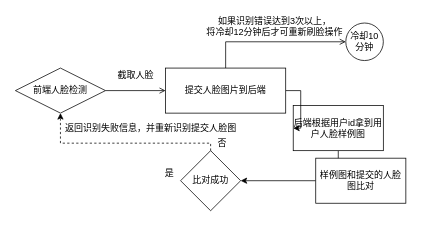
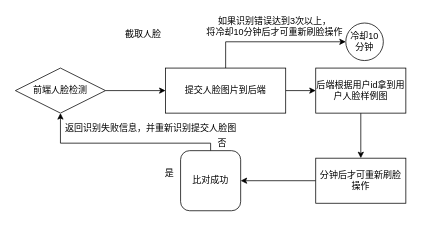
node "如果识别错误达到3次以上， 将冷却12分钟后才可重新刷脸操作": label "如果识别错误达到3次以上， 将冷却12分钟后才可重新刷脸操作" -> "如果识别错误达到3次以上， 将冷却10分钟后才可重新刷脸操作"
edge "提交人脸图片到后端" -> "冷却10分钟": arrowhead open -> classic
node "截取人脸": moved (135, 75) -> (143, 34)
edge "前端人脸检测" -> "提交人脸图片到后端": arrowhead open -> classic
node "后端根据用户id拿到用户人脸样例图": moved (338, 128) -> (360, 90)
edge "比对成功" -> "前端人脸检测": style dashed -> solid
node "比对成功": shape diamond -> rounded rectangle
node "样例图和提交的人脸图比对": label "样例图和提交的人脸图比对" -> "分钟后才可重新刷脸操作"
